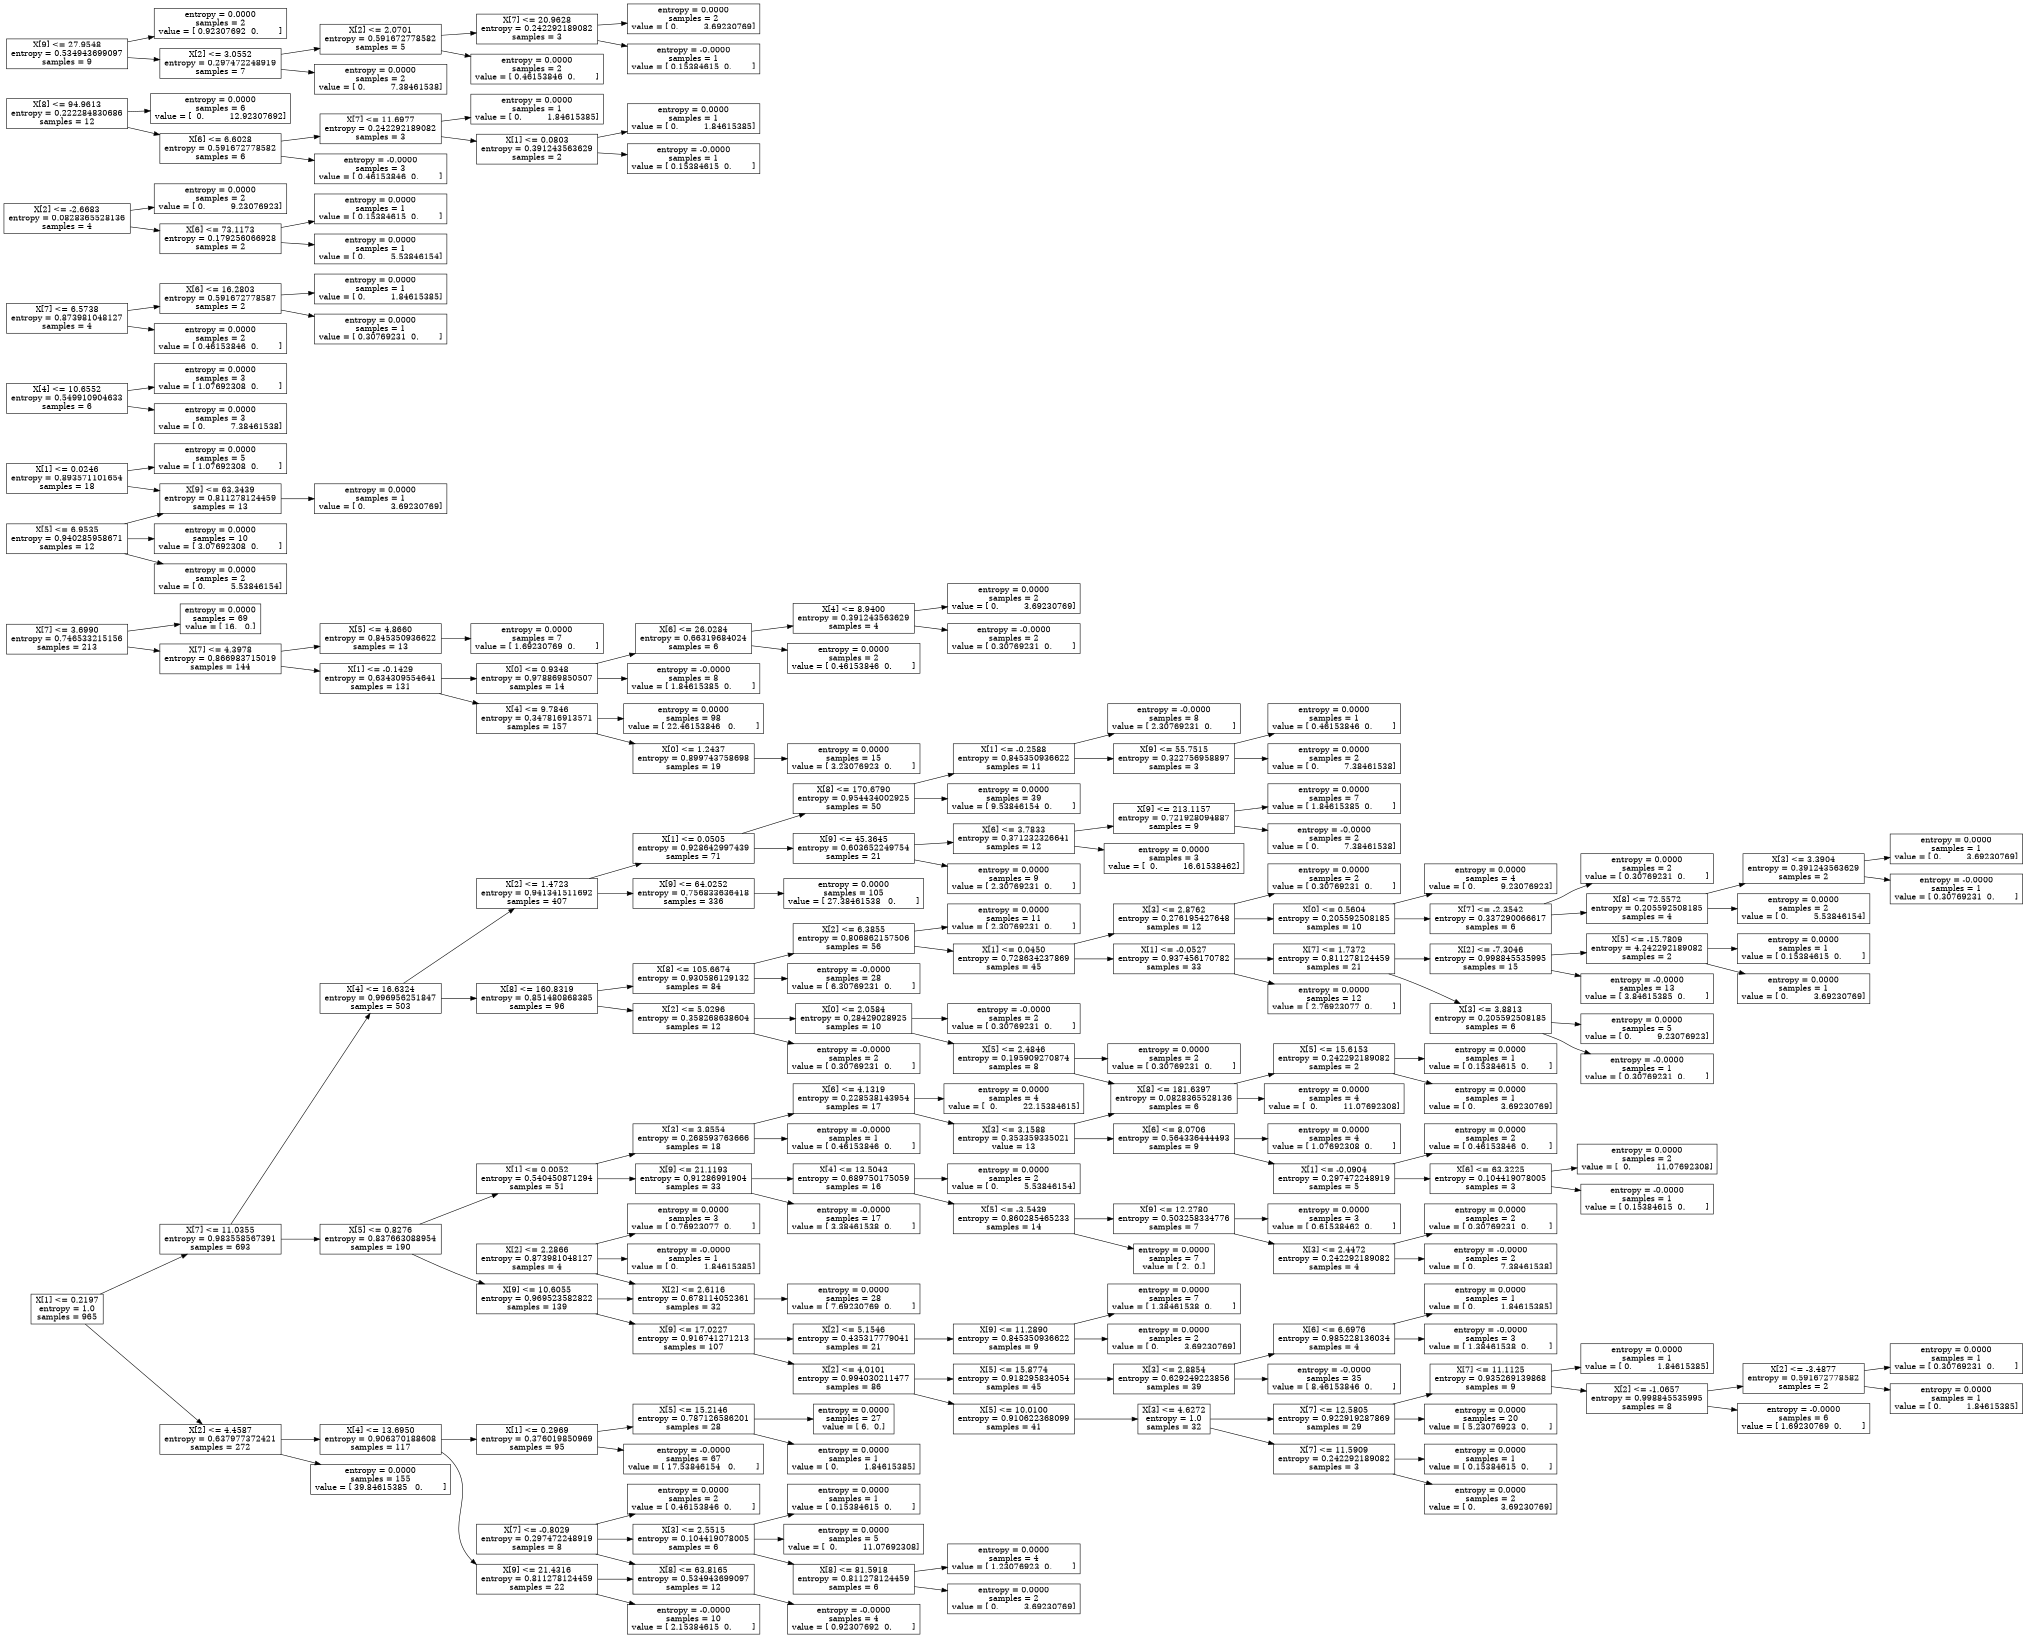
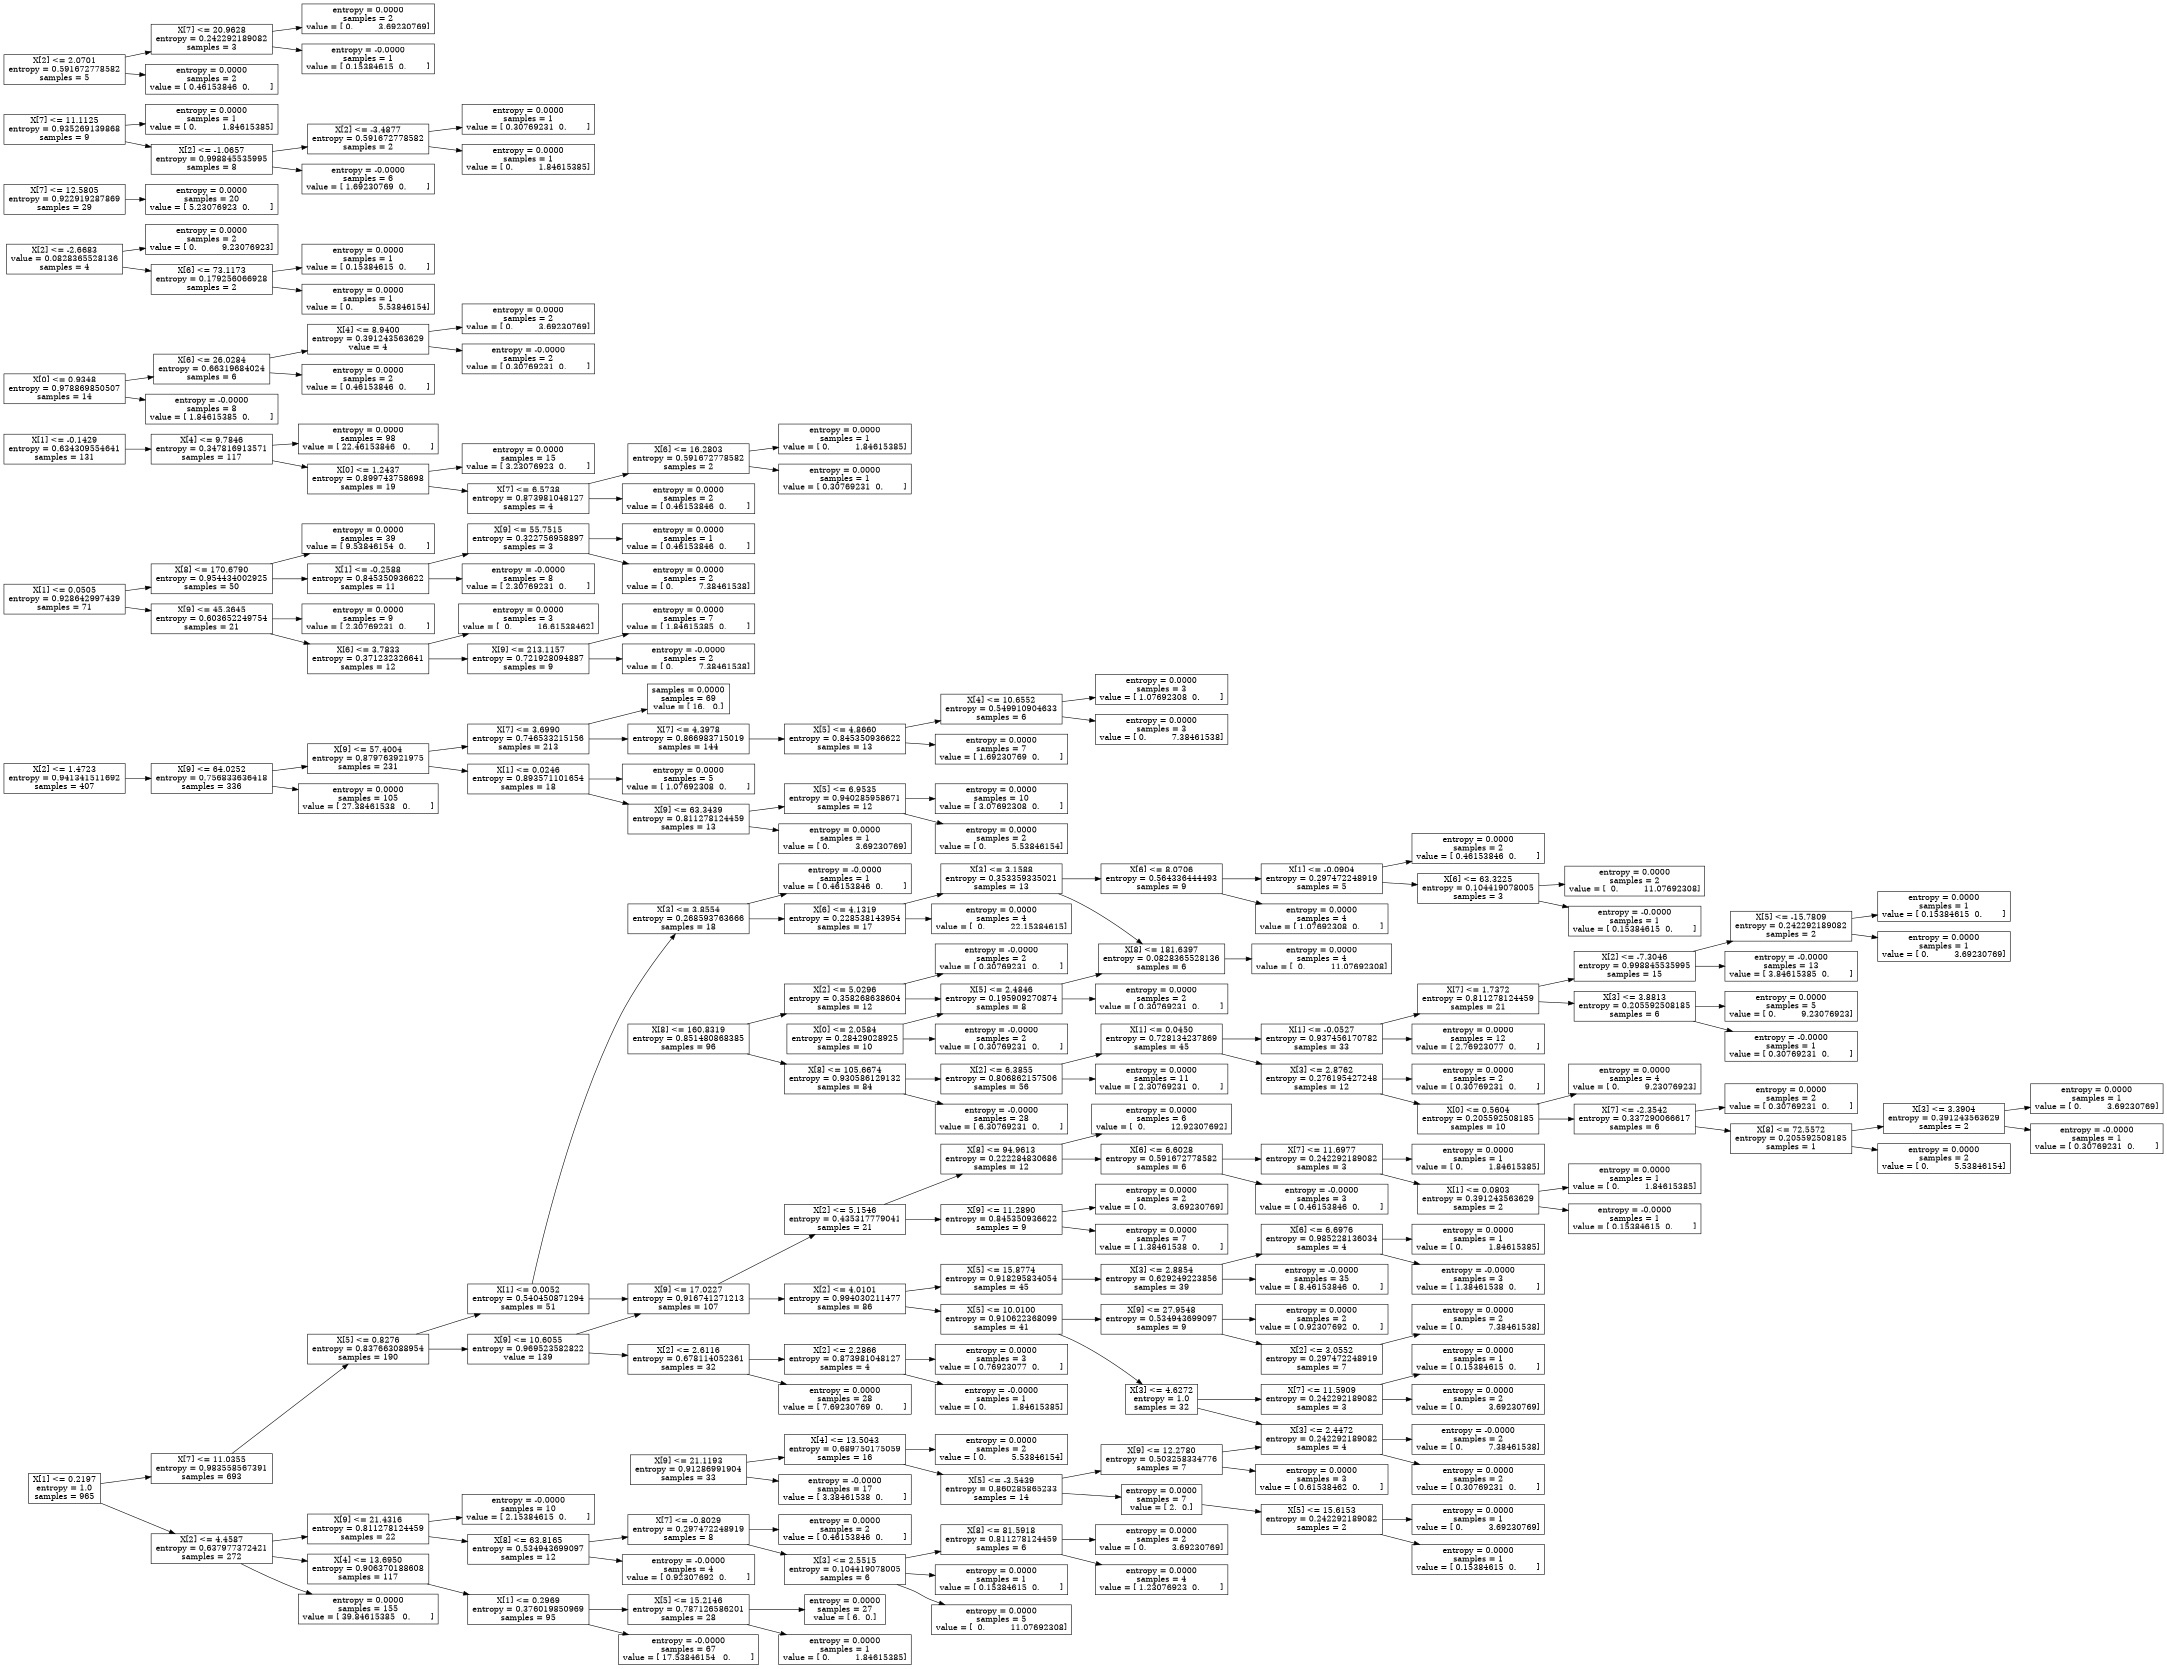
edge "X[2] <= 3.0552 entropy = 0.297472248919 samples = 7" -> "X[2] <= 2.0701 entropy = 0.591672778582 samples = 5": removed
node "X[2] <= -2.6683 entropy = 0.0828365528136 samples = 4": label "X[2] <= -2.6683 entropy = 0.0828365528136 samples = 4" -> "X[2] <= -2.6683 value = 0.0828365528136 samples = 4"
node "X[6] <= 16.2803 entropy = 0.591672778587 samples = 2": label "X[6] <= 16.2803 entropy = 0.591672778587 samples = 2" -> "X[6] <= 16.2803 entropy = 0.591672778582 samples = 2"
edge "X[0] <= 1.2437 entropy = 0.899743758698 samples = 19" -> "X[7] <= 6.5738 entropy = 0.873981048127 samples = 4": added
edge "X[5] <= 6.9535 entropy = 0.940285958671 samples = 12" -> "X[9] <= 63.3439 entropy = 0.811278124459 samples = 13": reversed
node "X[4] <= 8.9400 entropy = 0.391243563629 samples = 4": label "X[4] <= 8.9400 entropy = 0.391243563629 samples = 4" -> "X[4] <= 8.9400 entropy = 0.391243563629 value = 4"
node "entropy = 0.0000 samples = 69 value = [ 16.   0.]": label "entropy = 0.0000 samples = 69 value = [ 16.   0.]" -> "samples = 0.0000 samples = 69 value = [ 16.   0.]"
edge "X[7] <= 4.3978 entropy = 0.866983715019 samples = 144" -> "X[1] <= -0.1429 entropy = 0.634309554641 samples = 131": removed
edge "X[1] <= -0.1429 entropy = 0.634309554641 samples = 131" -> "X[0] <= 0.9348 entropy = 0.978869850507 samples = 14": removed
node "X[4] <= 9.7846 entropy = 0.347816913571 samples = 157": label "X[4] <= 9.7846 entropy = 0.347816913571 samples = 157" -> "X[4] <= 9.7846 entropy = 0.347816913571 samples = 117"
edge "X[5] <= 4.8660 entropy = 0.845350936622 samples = 13" -> "X[4] <= 10.6552 entropy = 0.549910904633 samples = 6": added
node "X[9] <= 57.4004 entropy = 0.879763921975 samples = 231": added
edge "X[2] <= 1.4723 entropy = 0.941341511692 samples = 407" -> "X[1] <= 0.0505 entropy = 0.928642997439 samples = 71": removed
node "X[8] <= 72.5572 entropy = 0.205592508185 samples = 4": label "X[8] <= 72.5572 entropy = 0.205592508185 samples = 4" -> "X[8] <= 72.5572 entropy = 0.205592508185 samples = 1"
node "X[3] <= 2.8762 entropy = 0.276195427648 samples = 12": label "X[3] <= 2.8762 entropy = 0.276195427648 samples = 12" -> "X[3] <= 2.8762 entropy = 0.276195427248 samples = 12"
node "X[5] <= -15.7809 entropy = 4.242292189082 samples = 2": label "X[5] <= -15.7809 entropy = 4.242292189082 samples = 2" -> "X[5] <= -15.7809 entropy = 0.242292189082 samples = 2"
node "X[1] <= 0.0450 entropy = 0.728634237869 samples = 45": label "X[1] <= 0.0450 entropy = 0.728634237869 samples = 45" -> "X[1] <= 0.0450 entropy = 0.728134237869 samples = 45"
node "X[4] <= 16.6324 entropy = 0.996956251847 samples = 503": removed
edge "X[2] <= 5.0296 entropy = 0.358268638604 samples = 12" -> "X[0] <= 2.0584 entropy = 0.28429028925 samples = 10": now "X[2] <= 5.0296 entropy = 0.358268638604 samples = 12" -> "X[5] <= 2.4846 entropy = 0.195909270874 samples = 8"
edge "X[8] <= 181.6397 entropy = 0.0828365528136 samples = 6" -> "X[5] <= 15.6153 entropy = 0.242292189082 samples = 2": now "entropy = 0.0000 samples = 7 value = [ 2.  0.]" -> "X[5] <= 15.6153 entropy = 0.242292189082 samples = 2"
node "X[3] <= 3.1588 entropy = 0.353359335021 value = 13": label "X[3] <= 3.1588 entropy = 0.353359335021 value = 13" -> "X[3] <= 3.1588 entropy = 0.353359335021 samples = 13"
edge "X[1] <= 0.0052 entropy = 0.540450871294 samples = 51" -> "X[9] <= 21.1193 entropy = 0.91286991904 samples = 33": now "X[1] <= 0.0052 entropy = 0.540450871294 samples = 51" -> "X[9] <= 17.0227 entropy = 0.916741271213 samples = 107"
edge "X[2] <= 5.1546 entropy = 0.435317779041 samples = 21" -> "X[8] <= 94.9613 entropy = 0.222284830686 samples = 12": added
node "X[5] <= -3.5439 entropy = 0.860285465233 samples = 14": label "X[5] <= -3.5439 entropy = 0.860285465233 samples = 14" -> "X[5] <= -3.5439 entropy = 0.860285865233 samples = 14"
edge "X[2] <= 2.2866 entropy = 0.873981048127 samples = 4" -> "X[2] <= 2.6116 entropy = 0.678114052361 samples = 32": reversed
node "X[9] <= 10.6055 entropy = 0.969523582822 samples = 139": label "X[9] <= 10.6055 entropy = 0.969523582822 samples = 139" -> "X[9] <= 10.6055 entropy = 0.969523582822 value = 139"
edge "X[5] <= 10.0100 entropy = 0.910622368099 samples = 41" -> "X[9] <= 27.9548 entropy = 0.534943699097 samples = 9": added
edge "X[7] <= 12.5805 entropy = 0.922919287869 samples = 29" -> "X[7] <= 11.1125 entropy = 0.935269139868 samples = 9": removed
edge "X[3] <= 4.6272 entropy = 1.0 samples = 32" -> "X[7] <= 12.5805 entropy = 0.922919287869 samples = 29": now "X[3] <= 4.6272 entropy = 1.0 samples = 32" -> "X[3] <= 2.4472 entropy = 0.242292189082 samples = 4"
edge "X[4] <= 13.6950 entropy = 0.906370188608 samples = 117" -> "X[9] <= 21.4316 entropy = 0.811278124459 samples = 22": now "X[2] <= 4.4587 entropy = 0.637977372421 samples = 272" -> "X[9] <= 21.4316 entropy = 0.811278124459 samples = 22"
edge "X[7] <= -0.8029 entropy = 0.297472248919 samples = 8" -> "X[8] <= 63.8165 entropy = 0.534943699097 samples = 12": reversed
